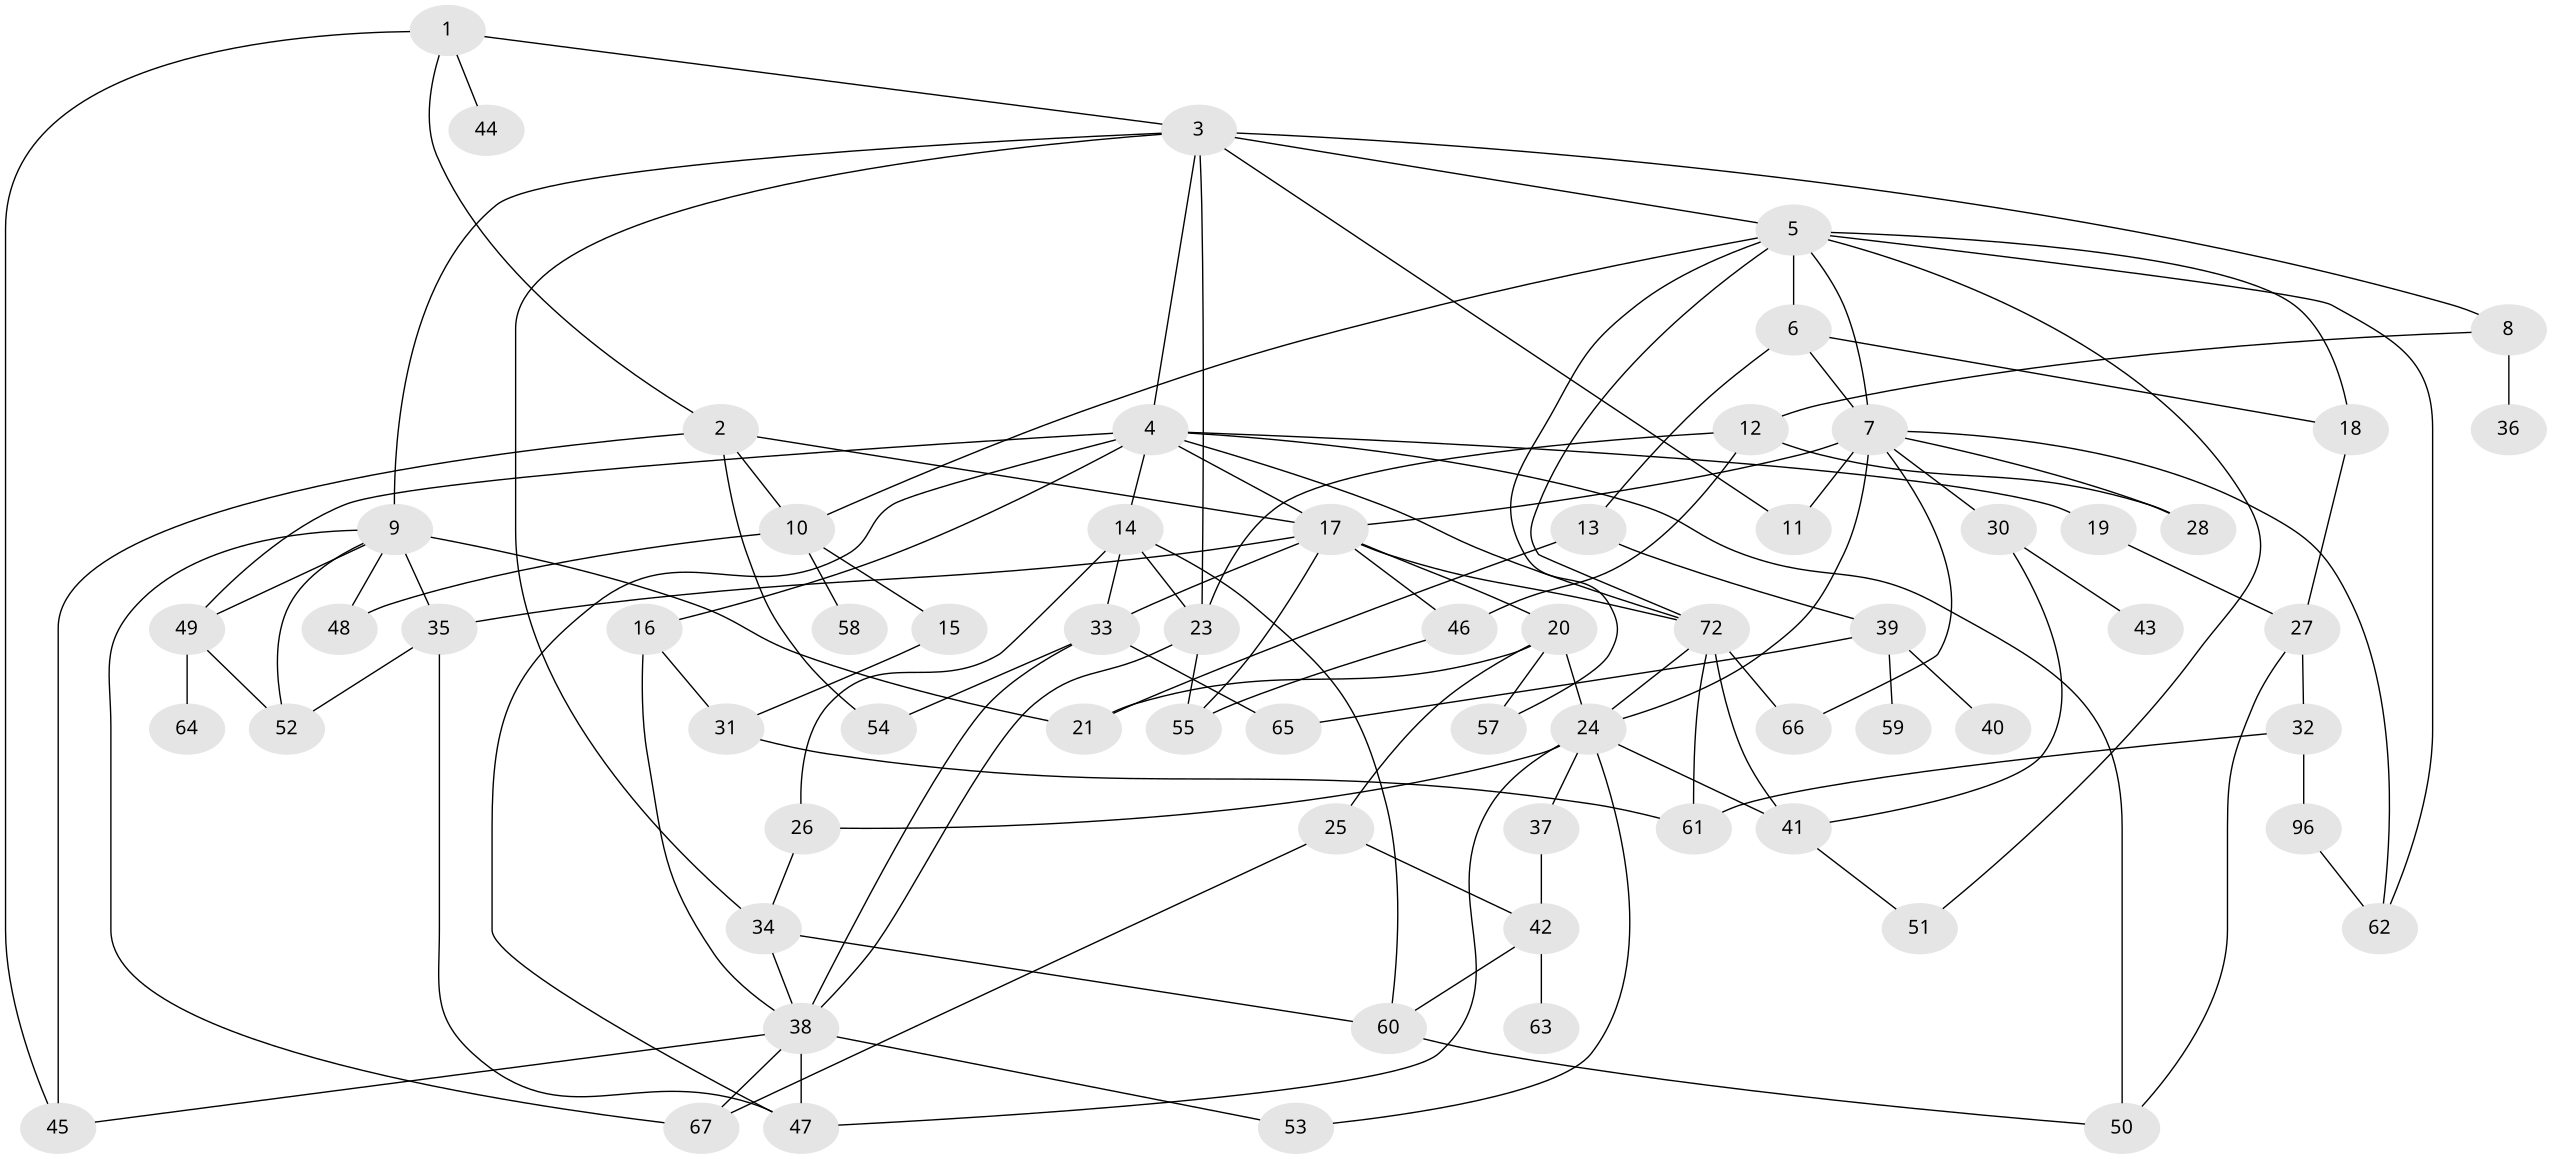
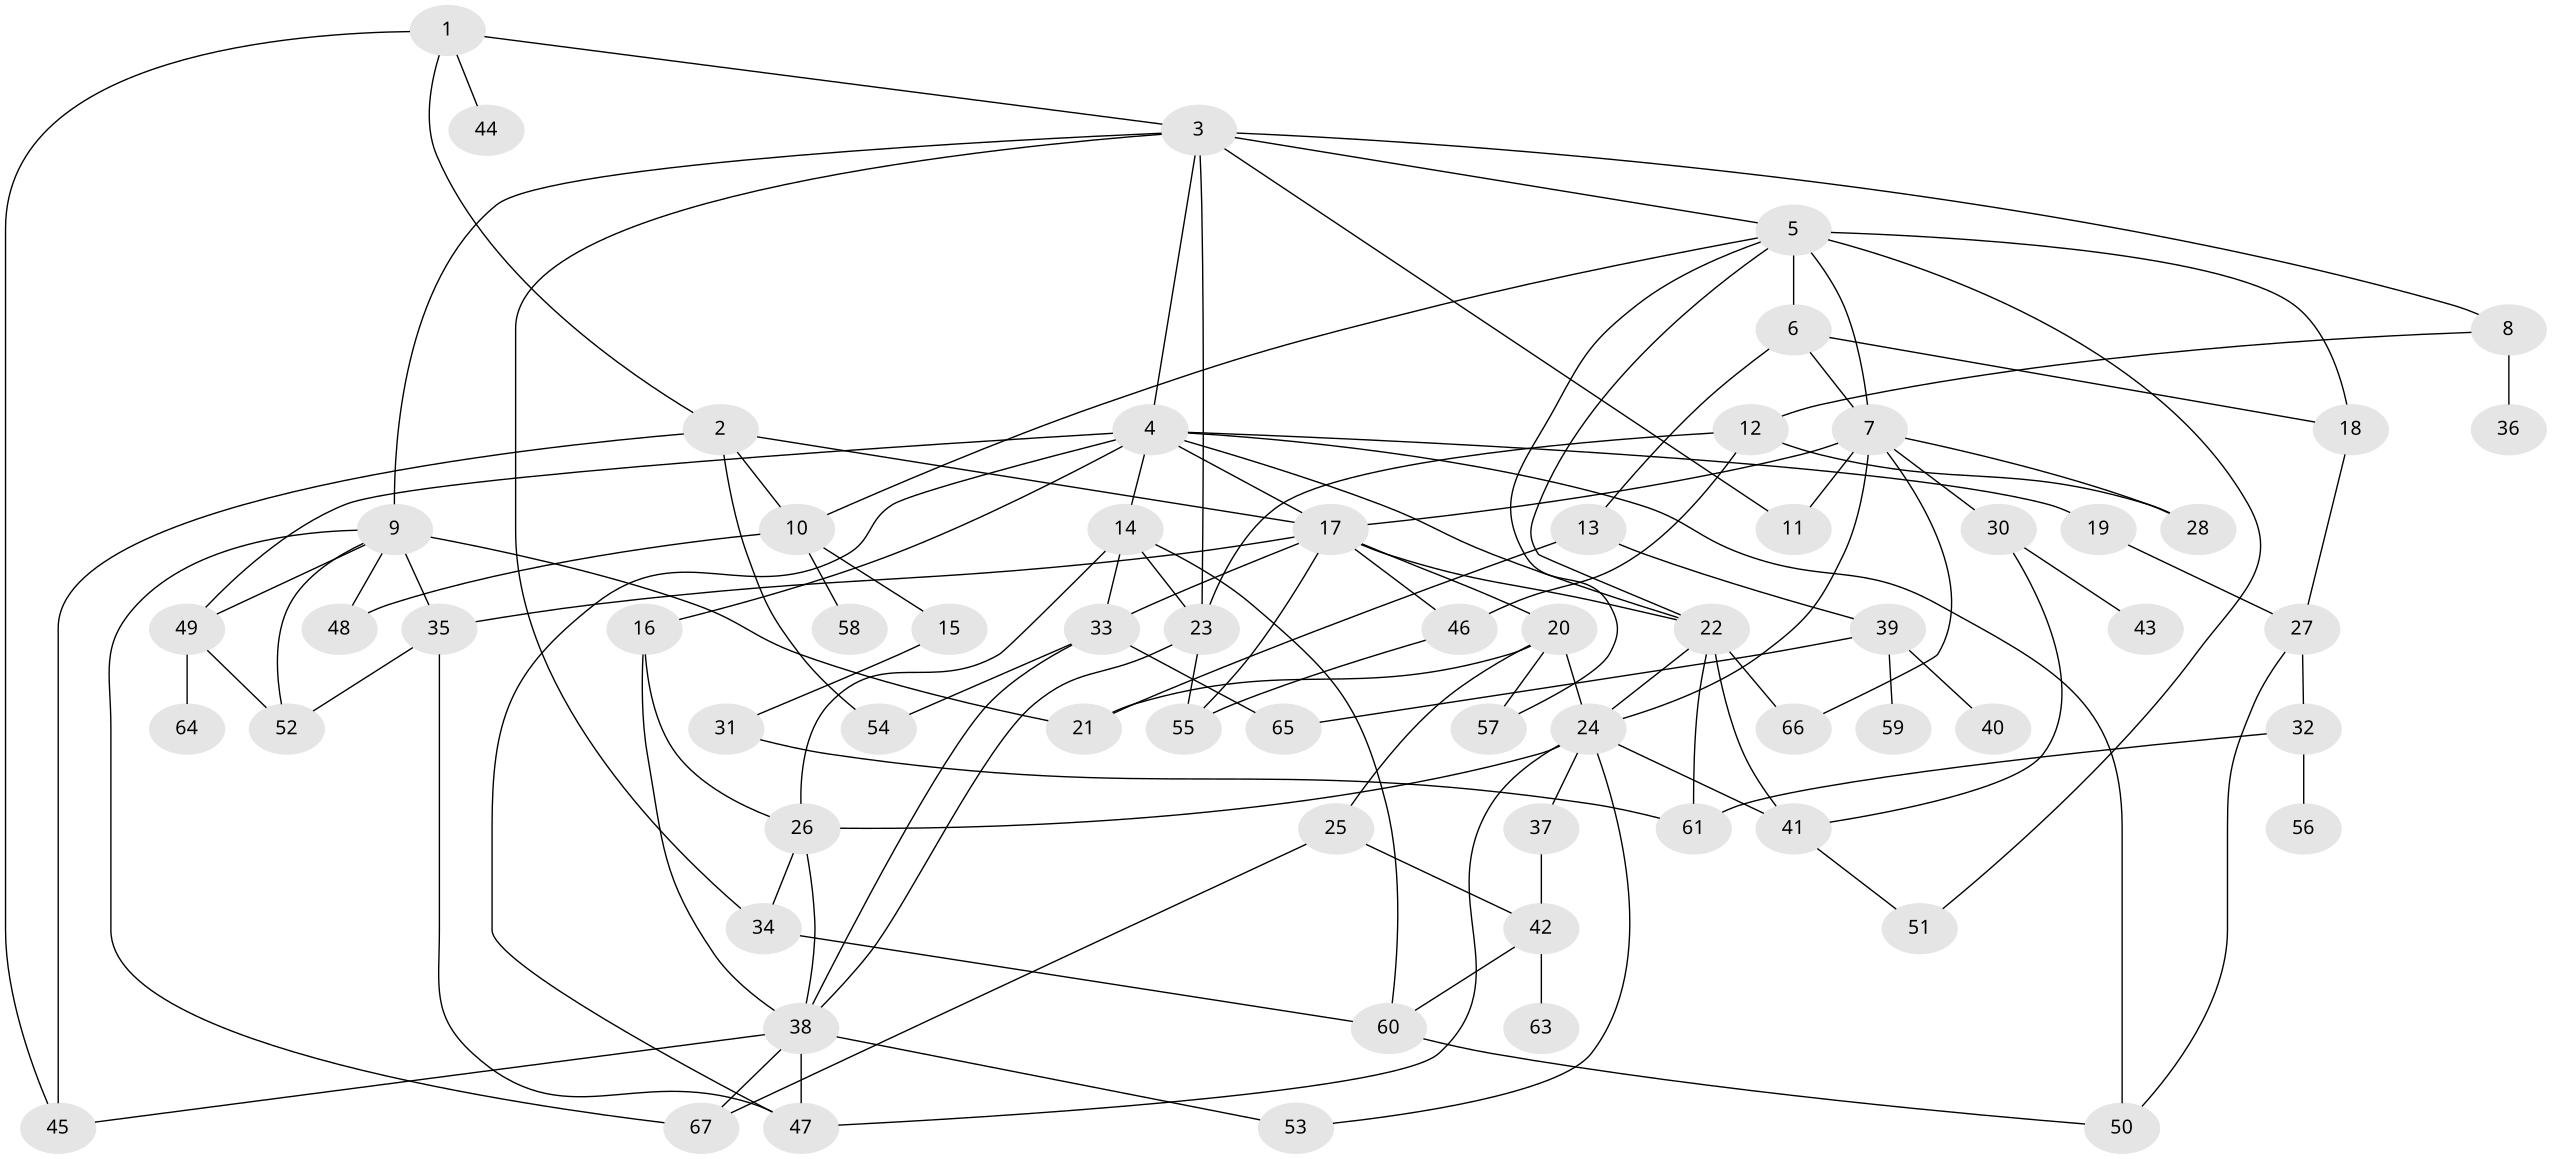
node "72": label "72" -> "22"
edge "16" -- "31": now "16" -- "26"
node "96": label "96" -> "56"
node "62": removed
edge "34" -- "38": now "26" -- "38"
